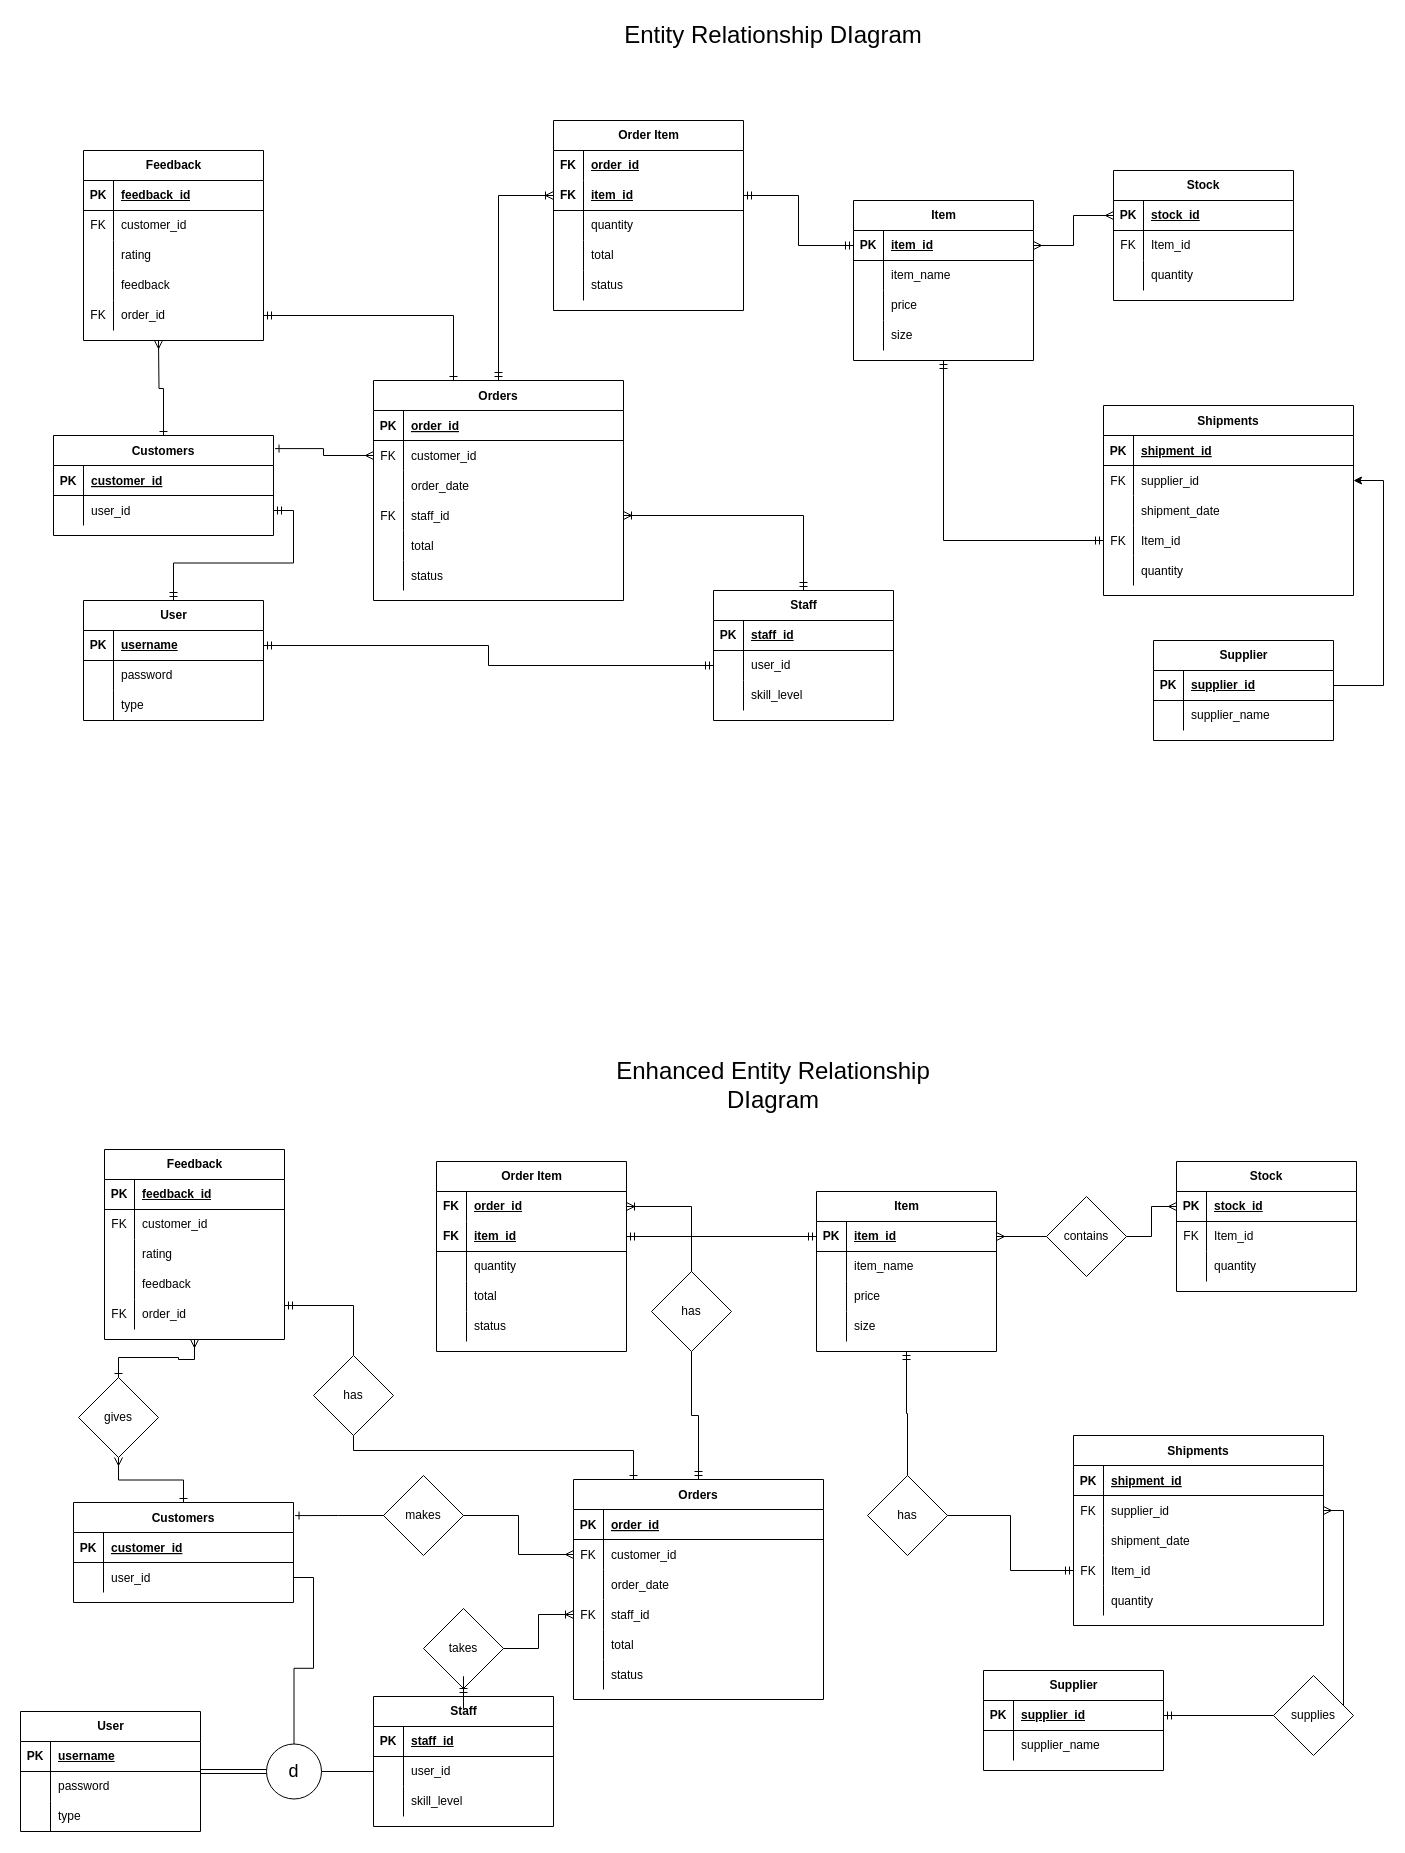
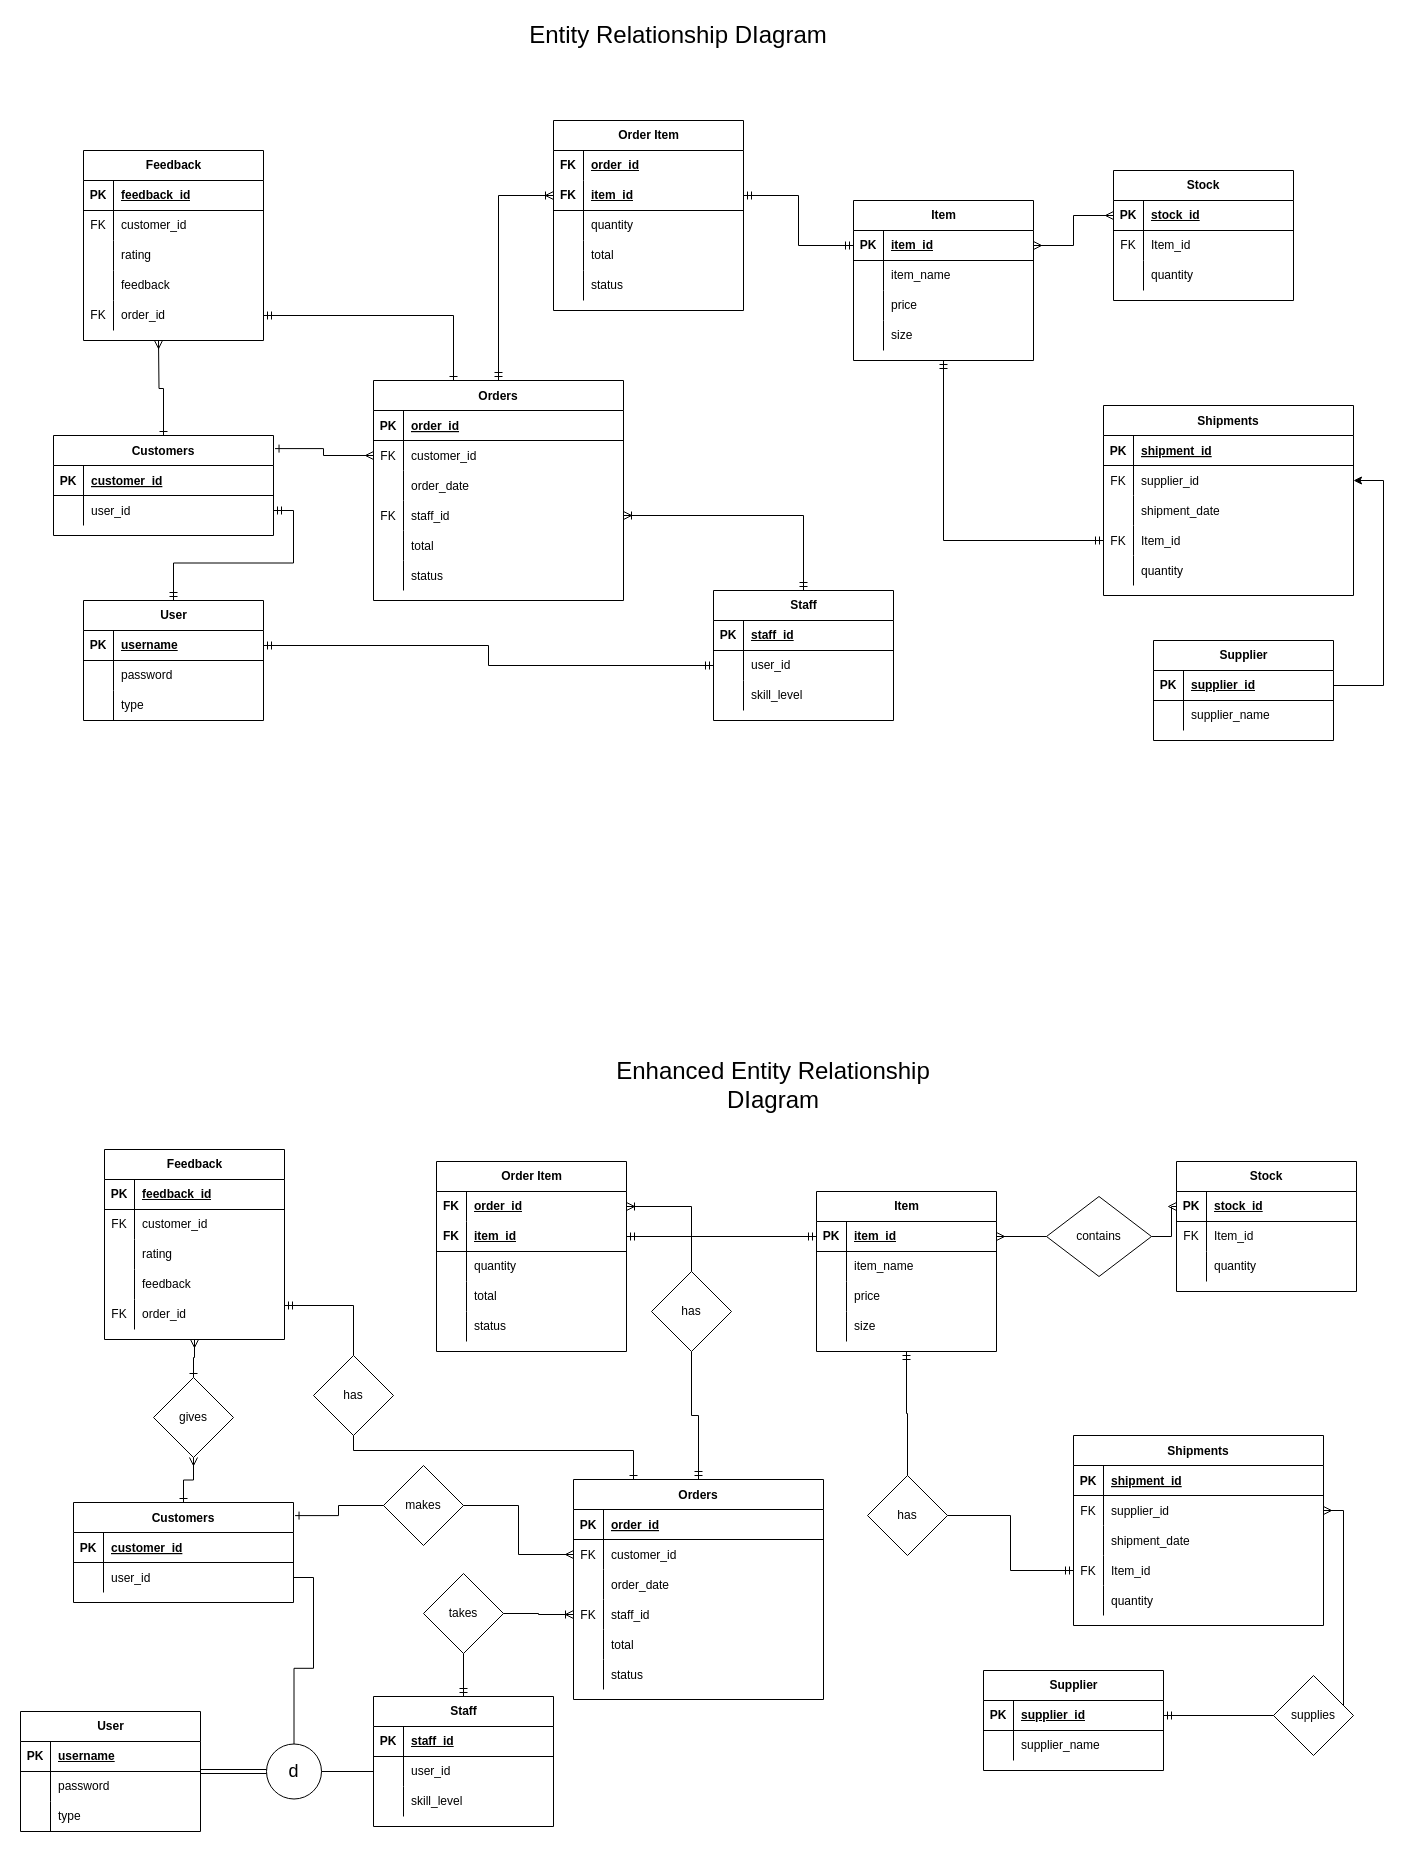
node "Entity Relationship DIagram": moved (774, 36) -> (679, 36)
node "contains": size 80x80 -> 105x80
node "gives": moved (119, 1418) -> (194, 1418)
node "makes": moved (424, 1516) -> (424, 1506)
node "takes": moved (464, 1649) -> (464, 1614)
